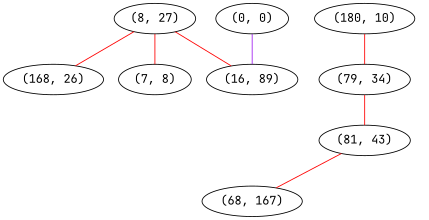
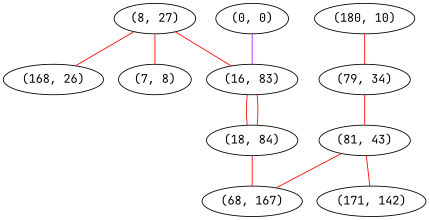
node "(16, 89)": label "(16, 89)" -> "(16, 83)"
node "(18, 84)": added
node "(171, 142)": added
